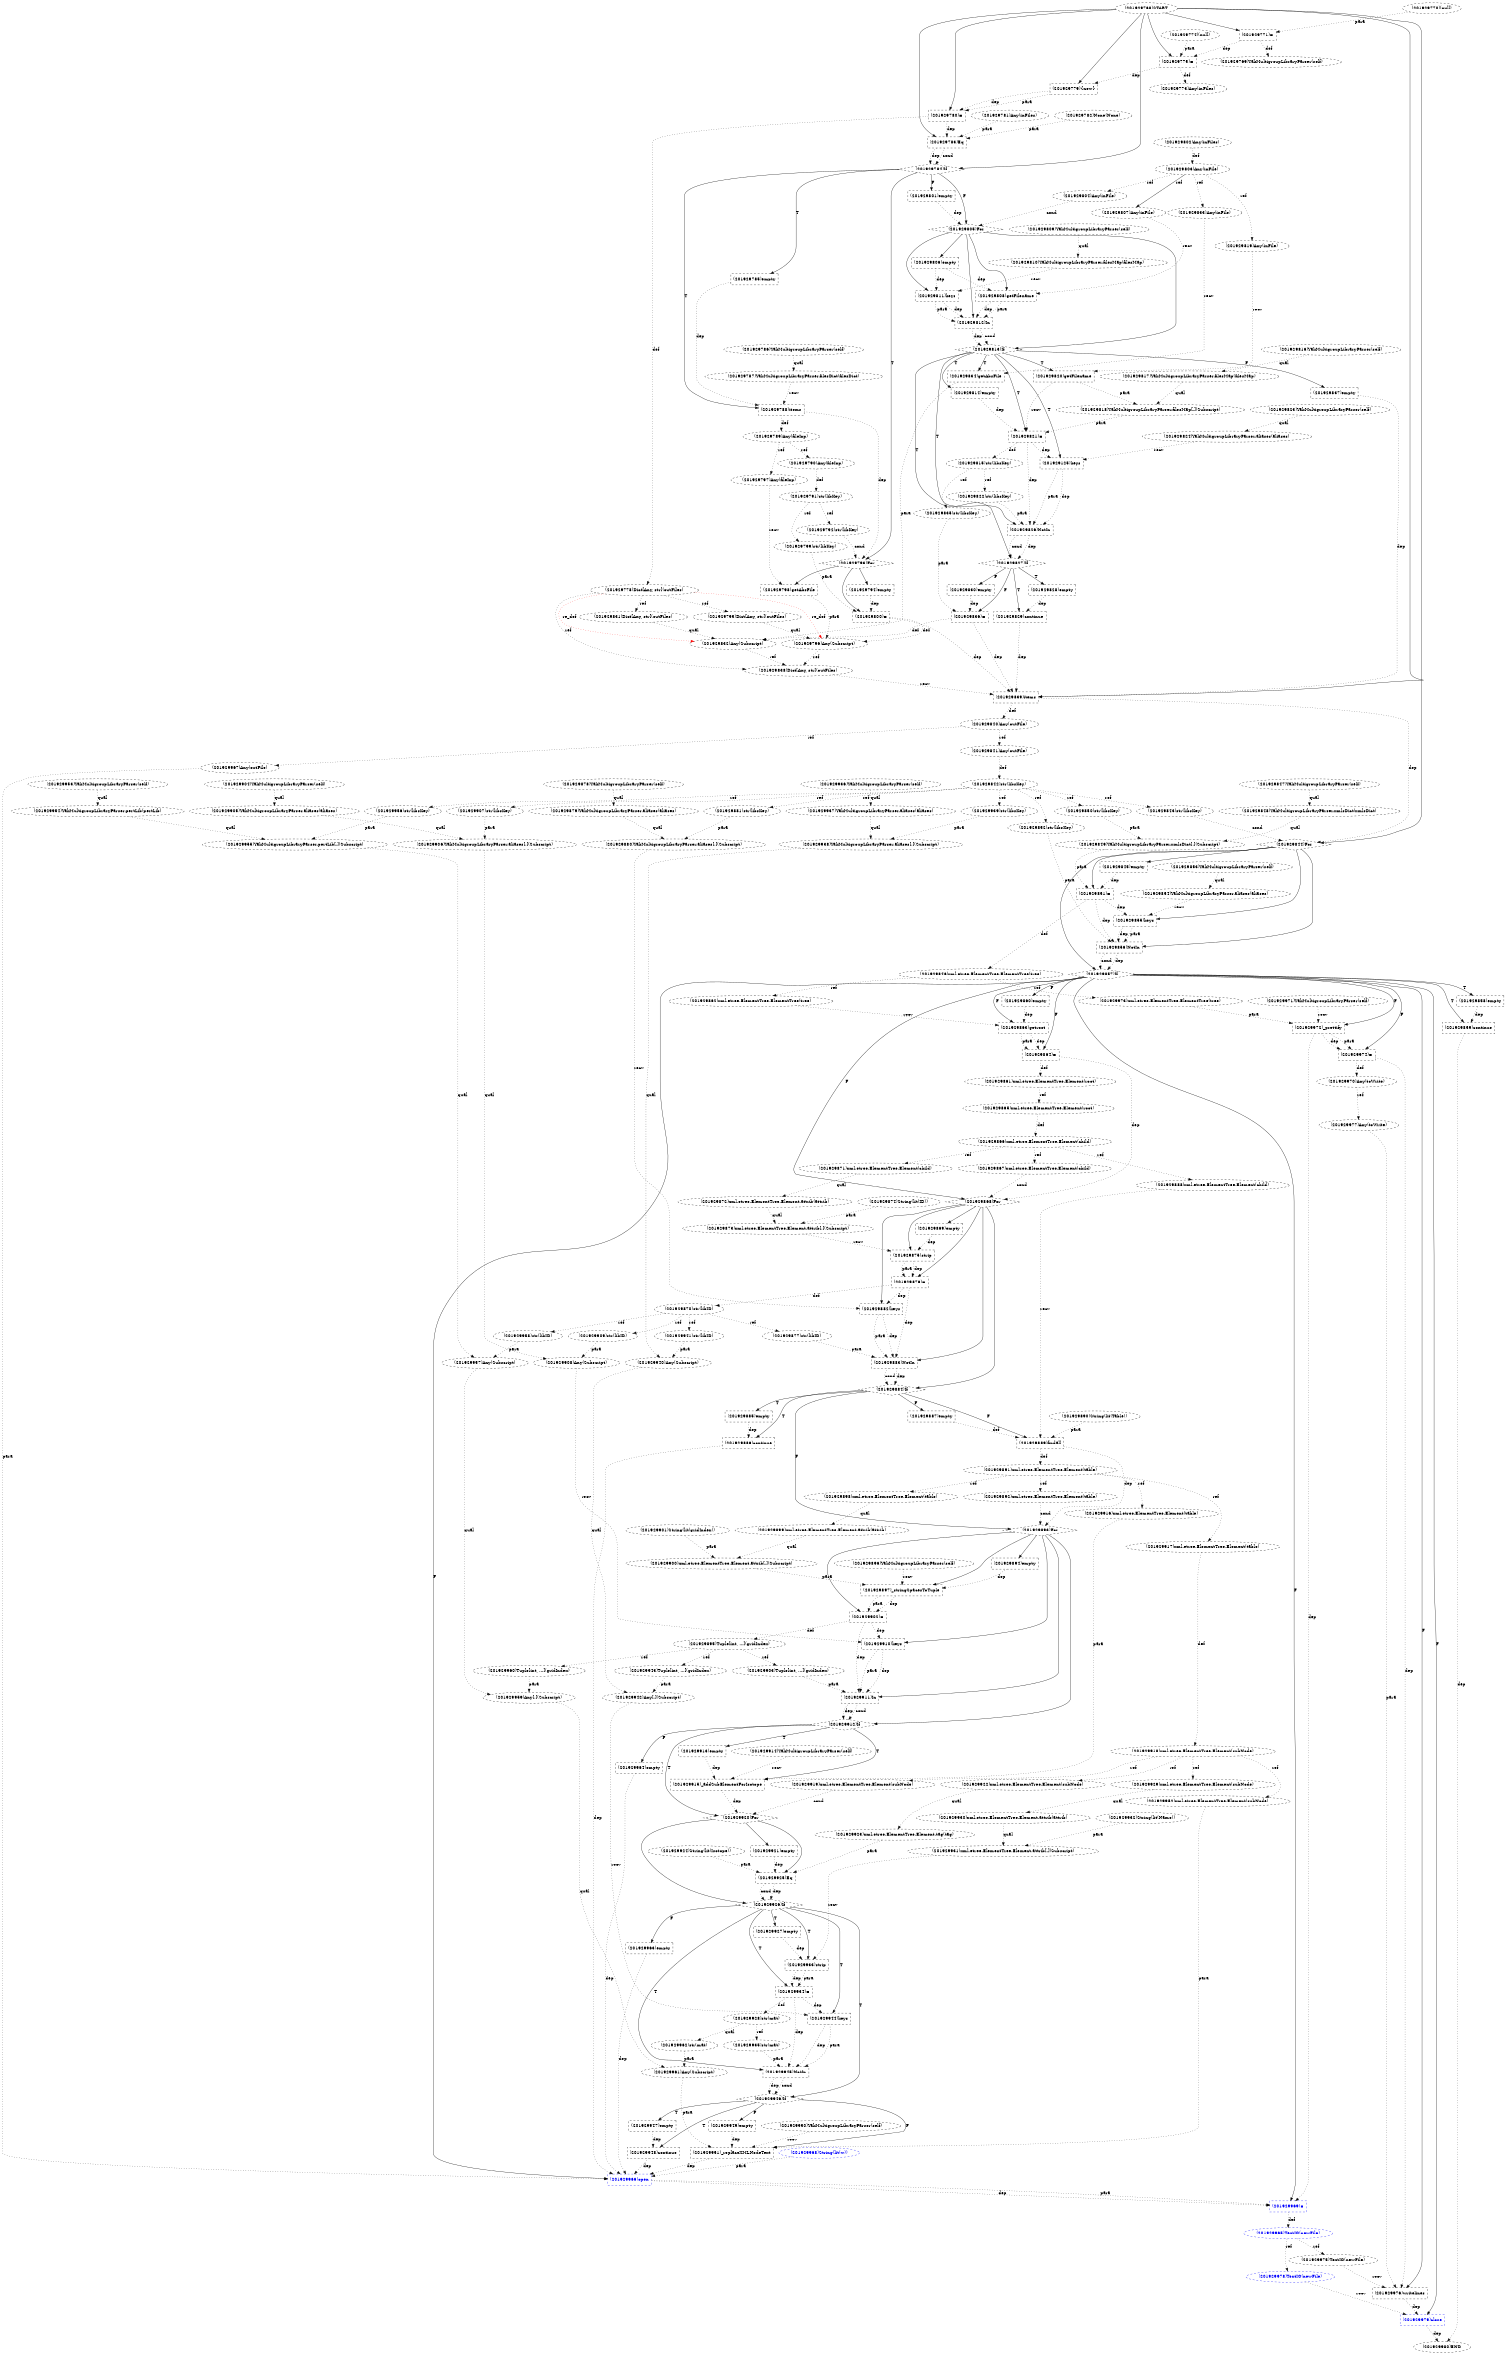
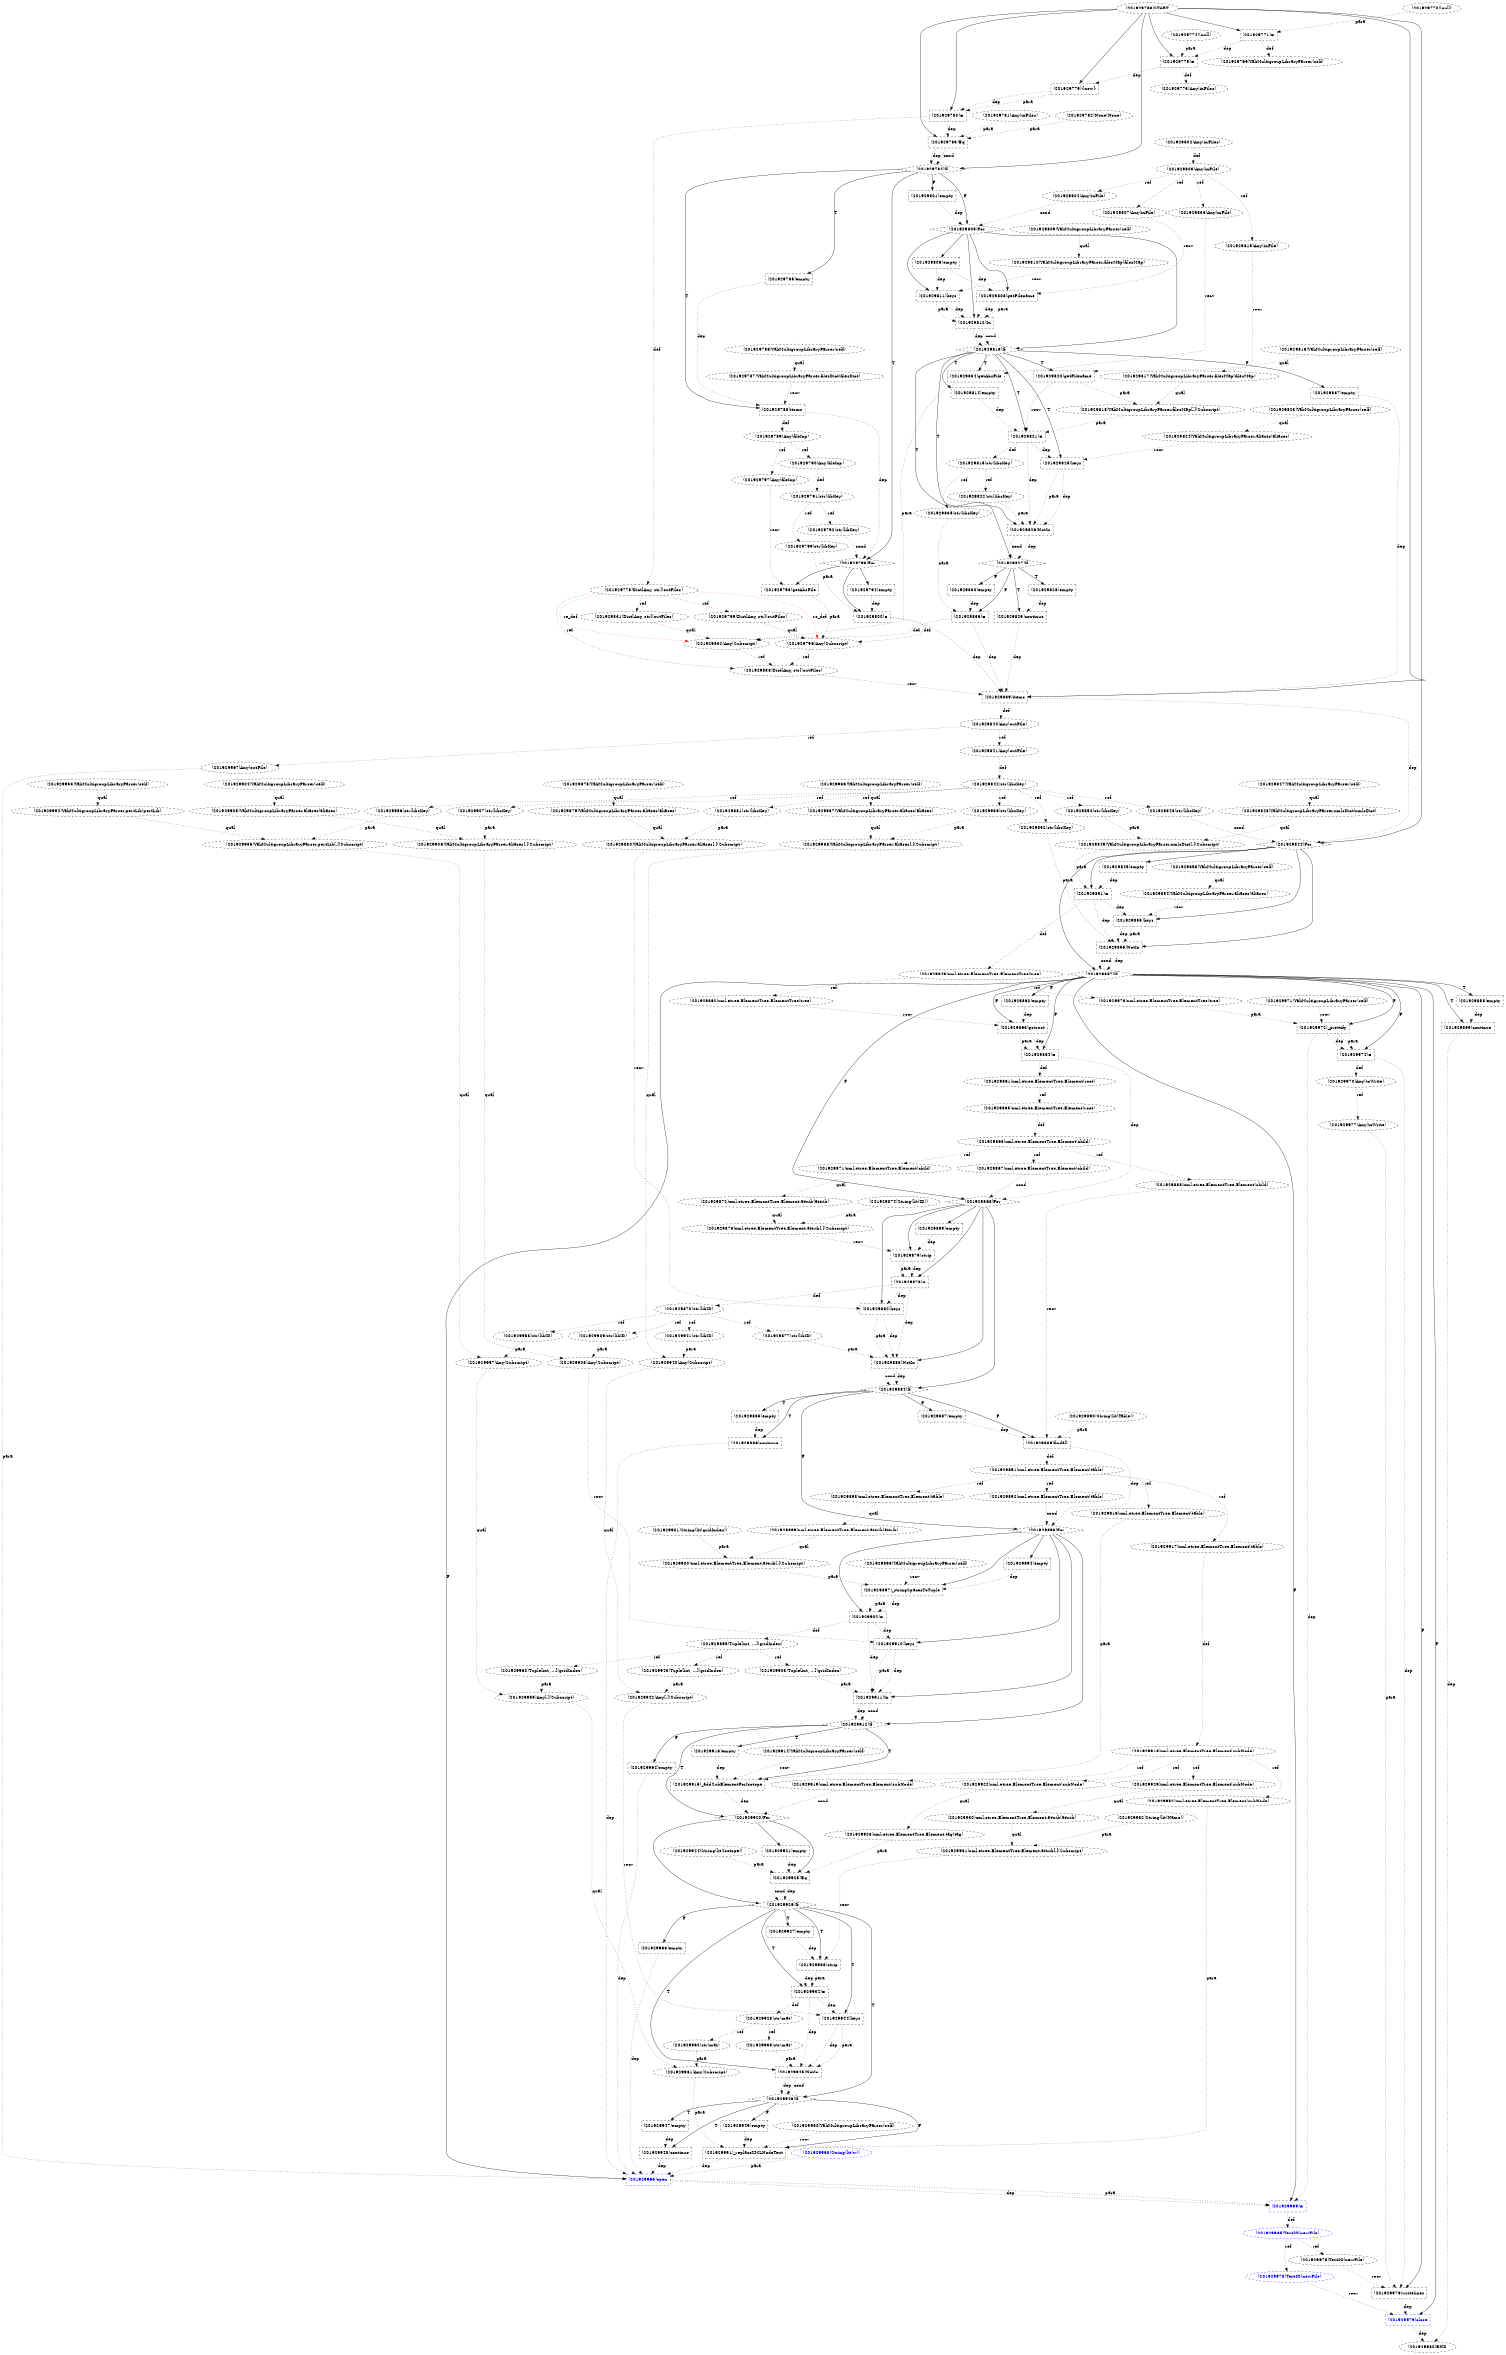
edge "(201929803)Any(inFile)" -> "(201929807)Any(inFile)": style solid -> dotted
node "(201929125)keys": label "(201929125)keys" -> "(201929825)keys"
edge "(201929887)empty" -> "(201929889)findall": label "def" -> "dep"
edge "(201929928)str(mat)" -> "(201929962)str(mat)": label "qual" -> "ref"
